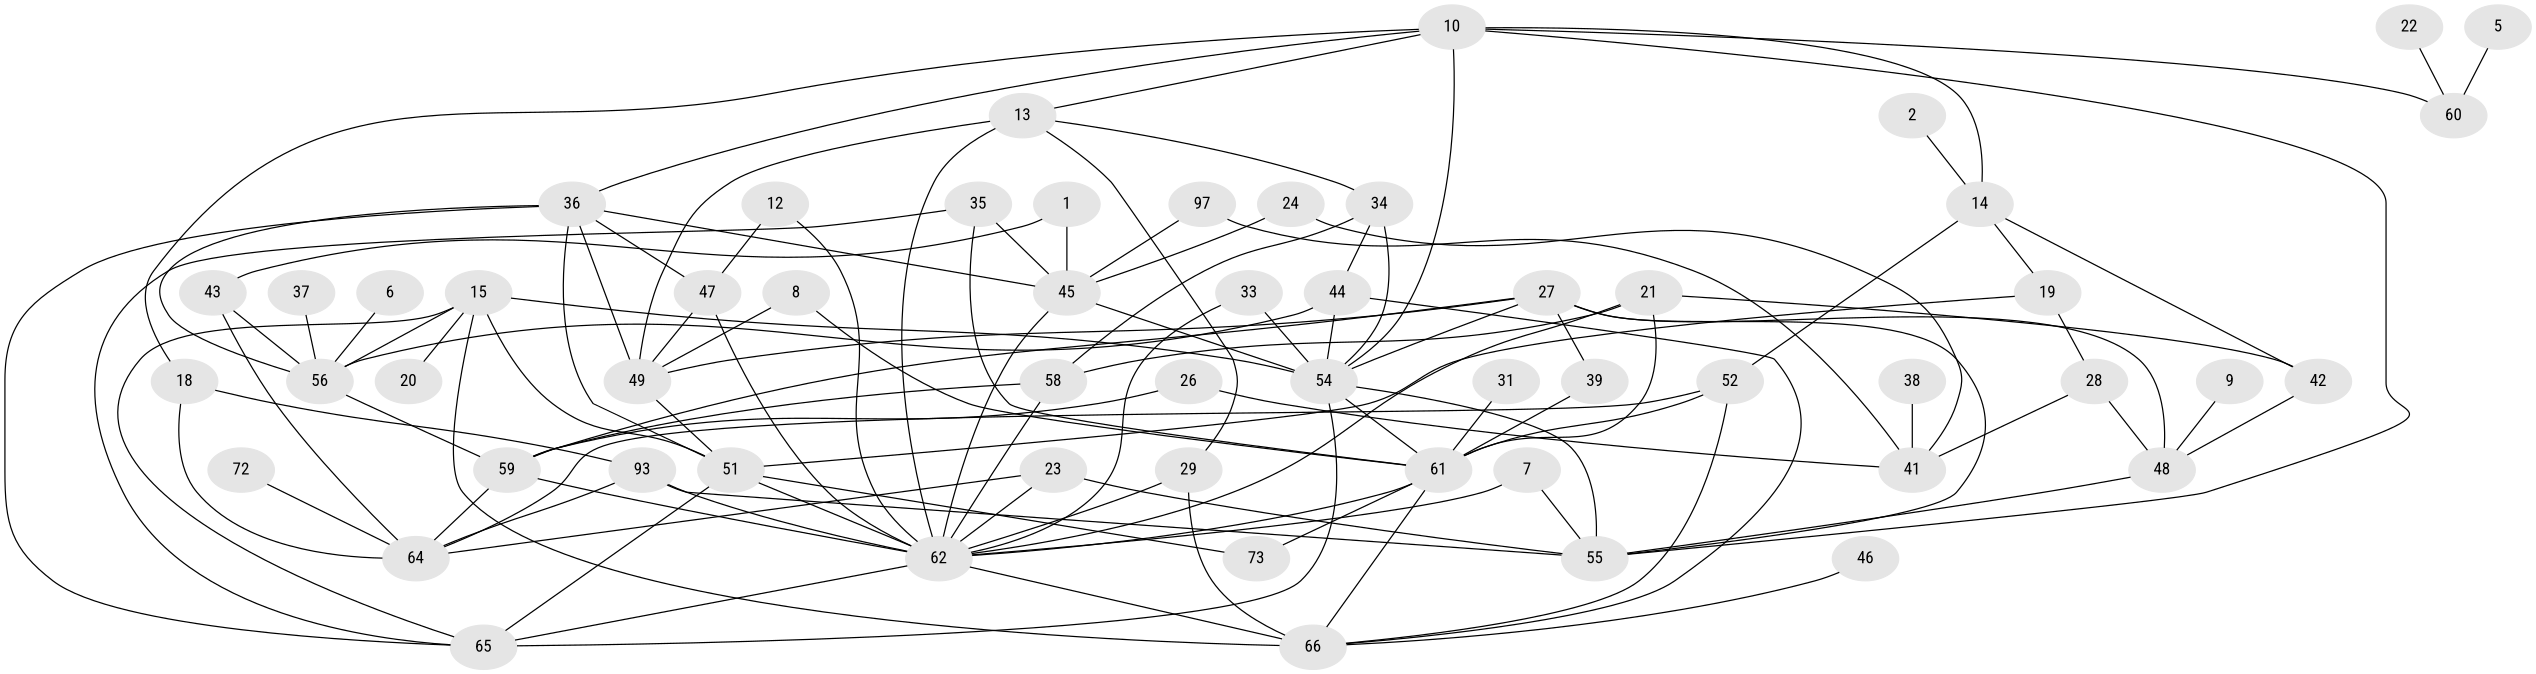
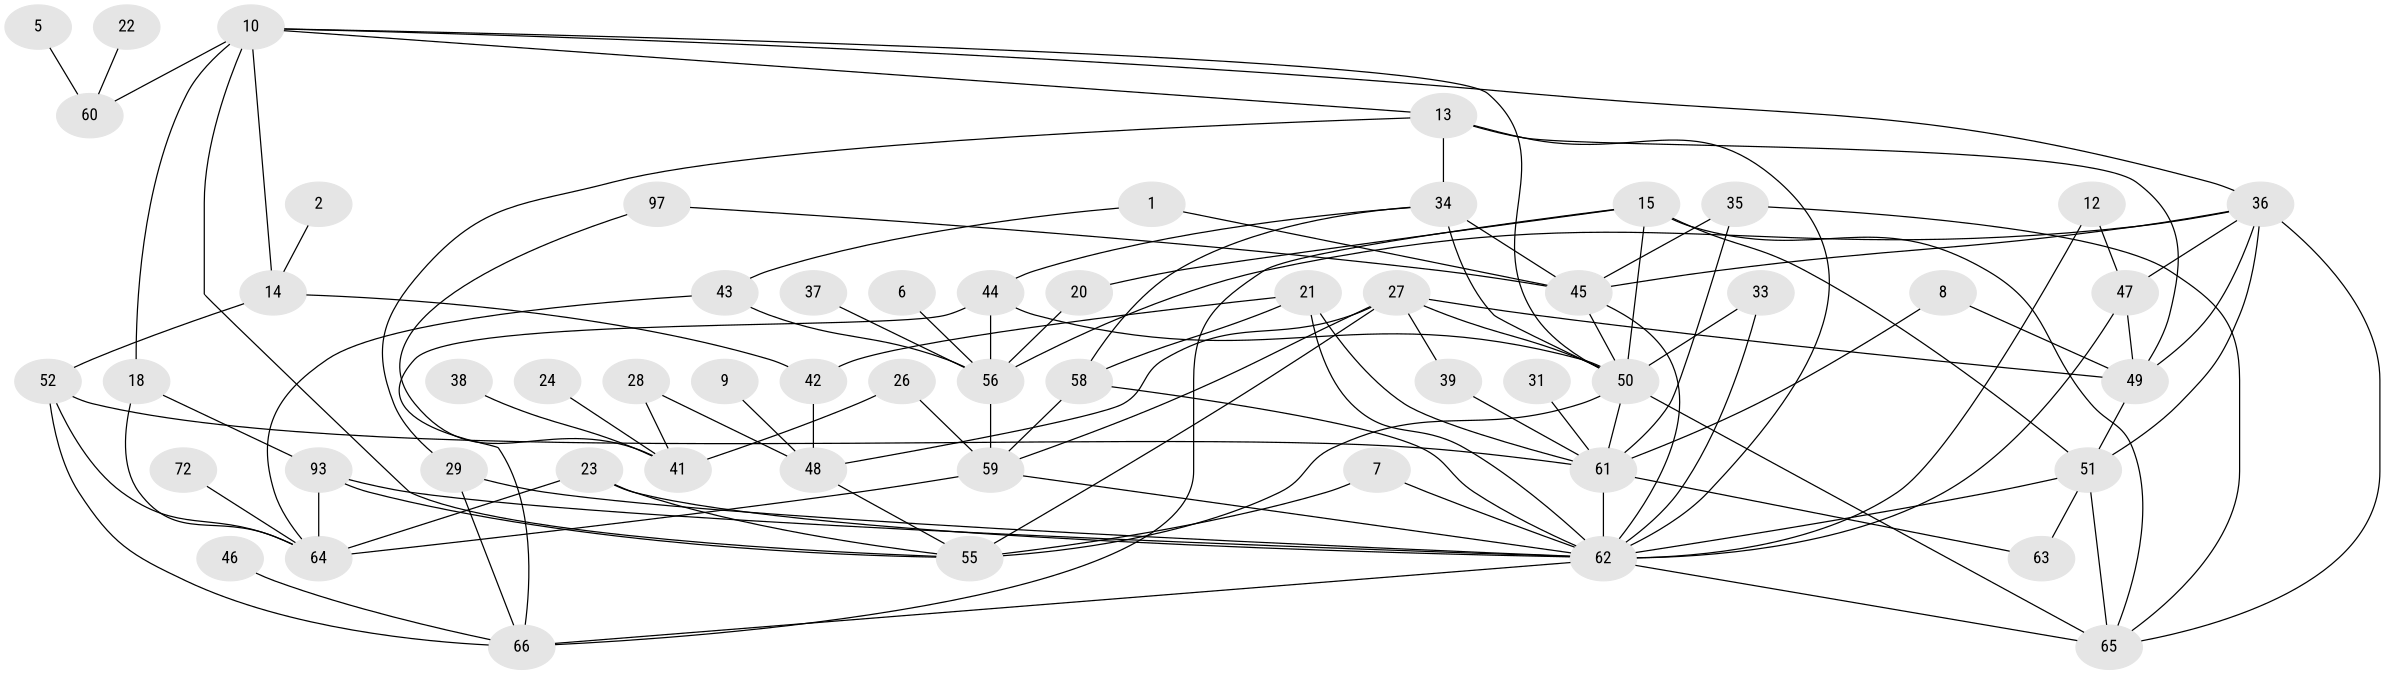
edge "24" -- "45": now "34" -- "45"
node "19": removed
edge "15" -- "56": now "20" -- "56"
node "54": label "54" -> "50"
node "73": label "73" -> "63"
edge "61" -- "66": removed
